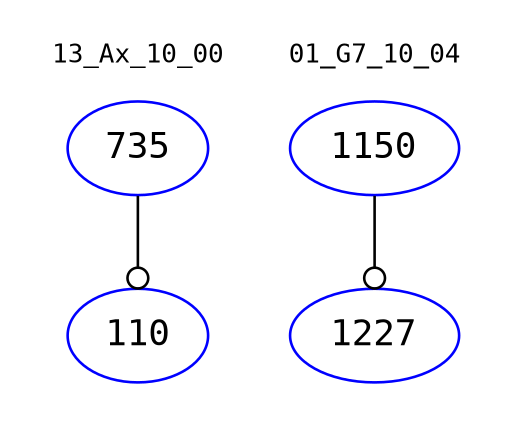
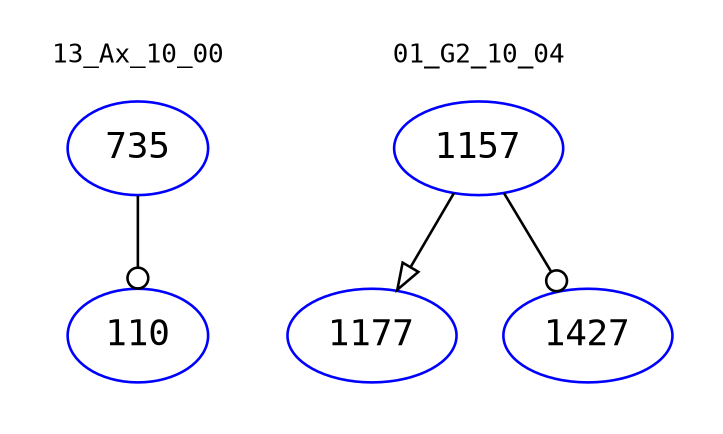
cluster "01_G7_10_04": label "01_G7_10_04" -> "01_G2_10_04"
node "1150": label "1150" -> "1157"
node "1177": added
node "1227": label "1227" -> "1427"
